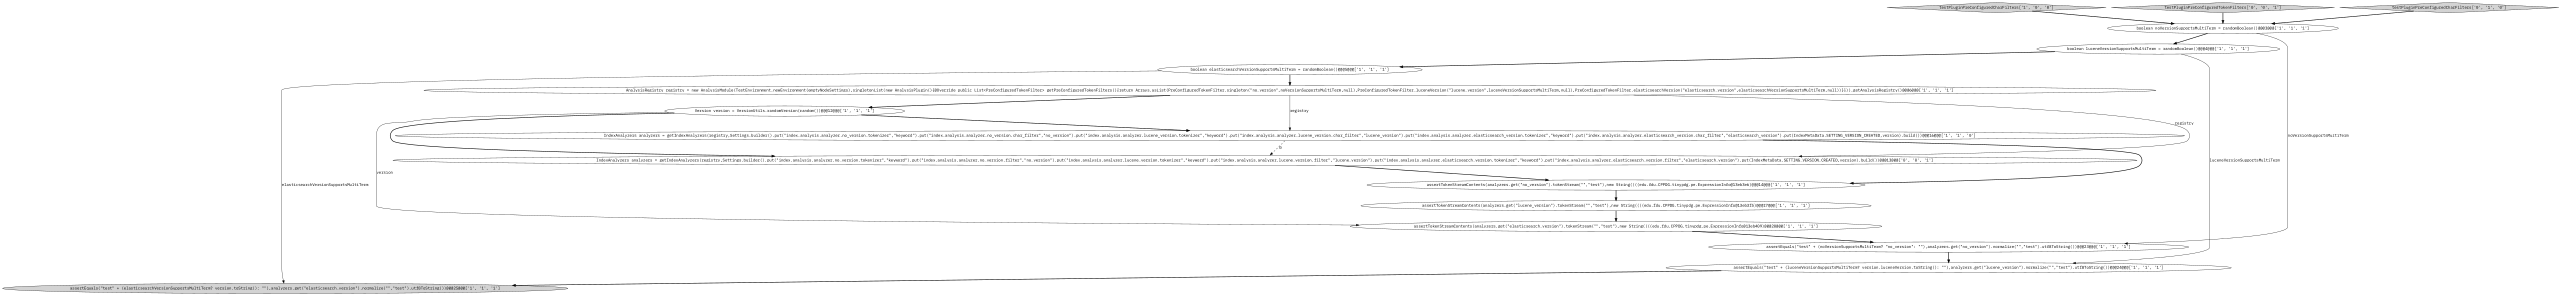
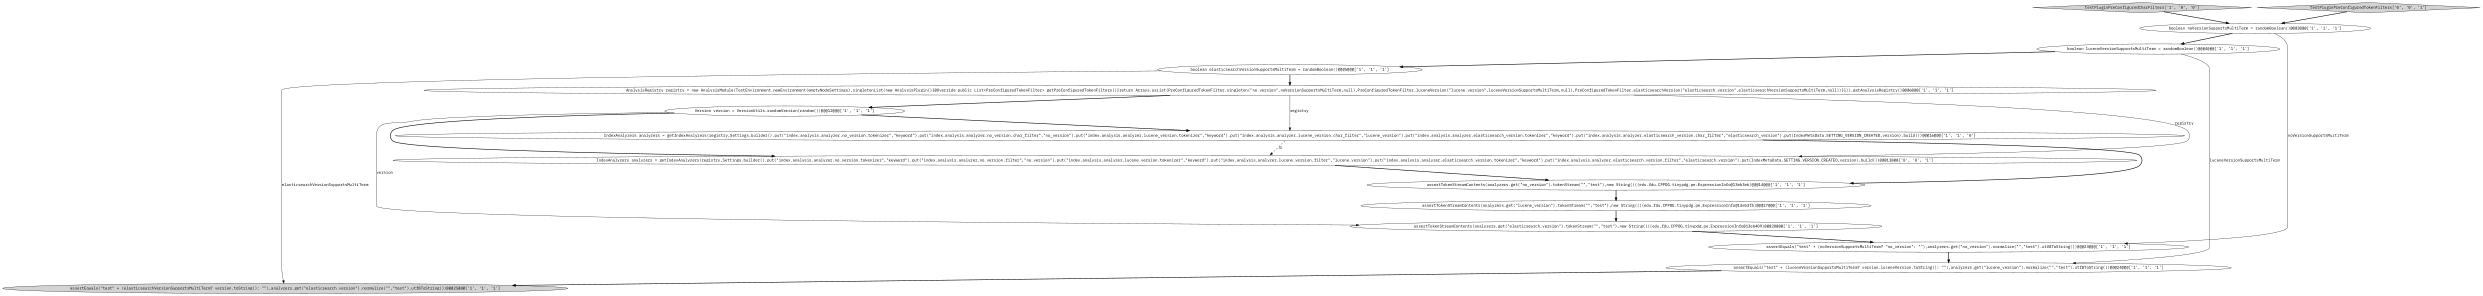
node "testPluginPreConfiguredCharFilters['0', '1', '0']": removed
